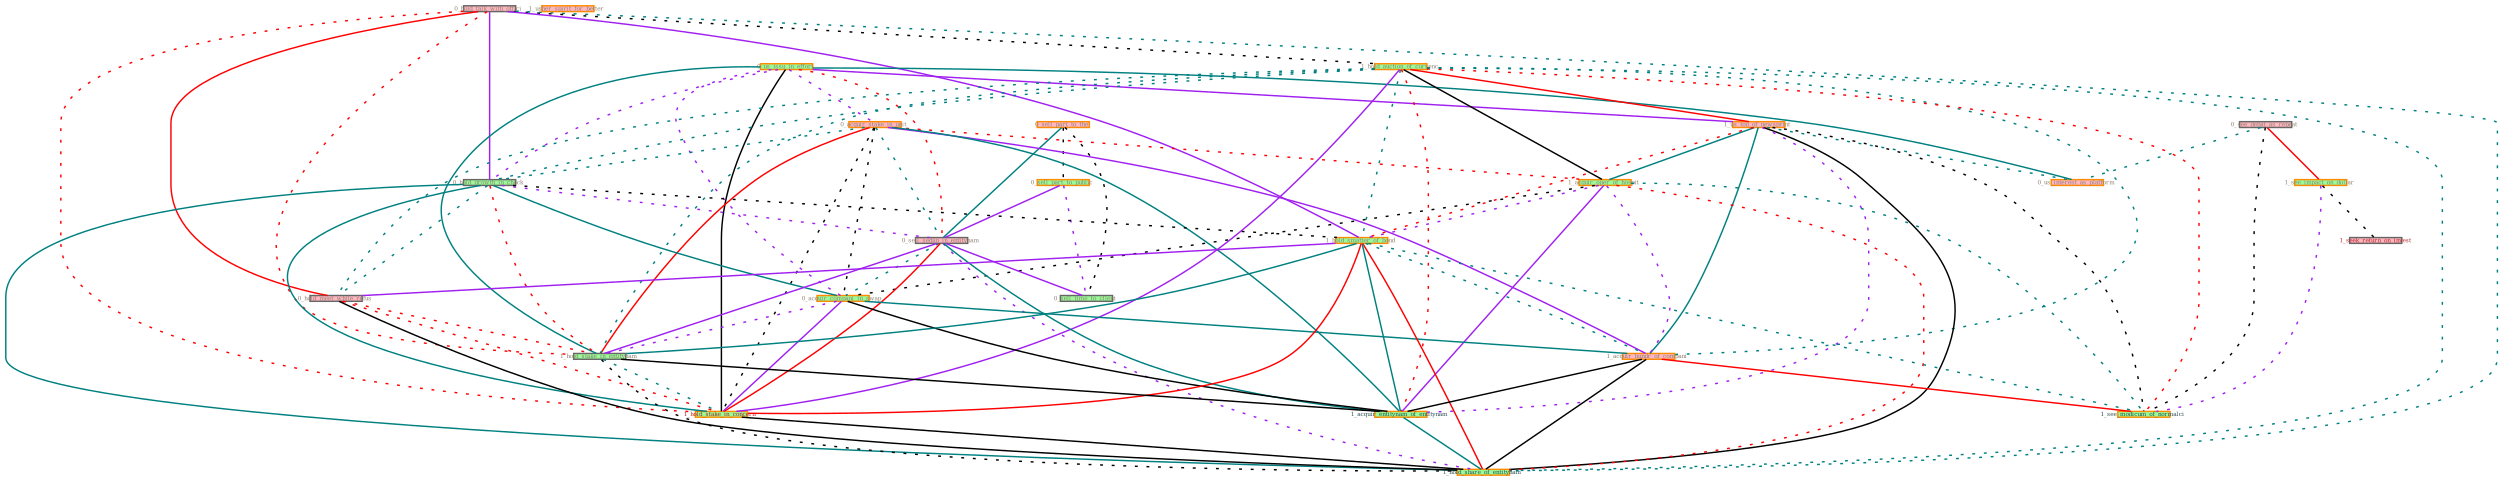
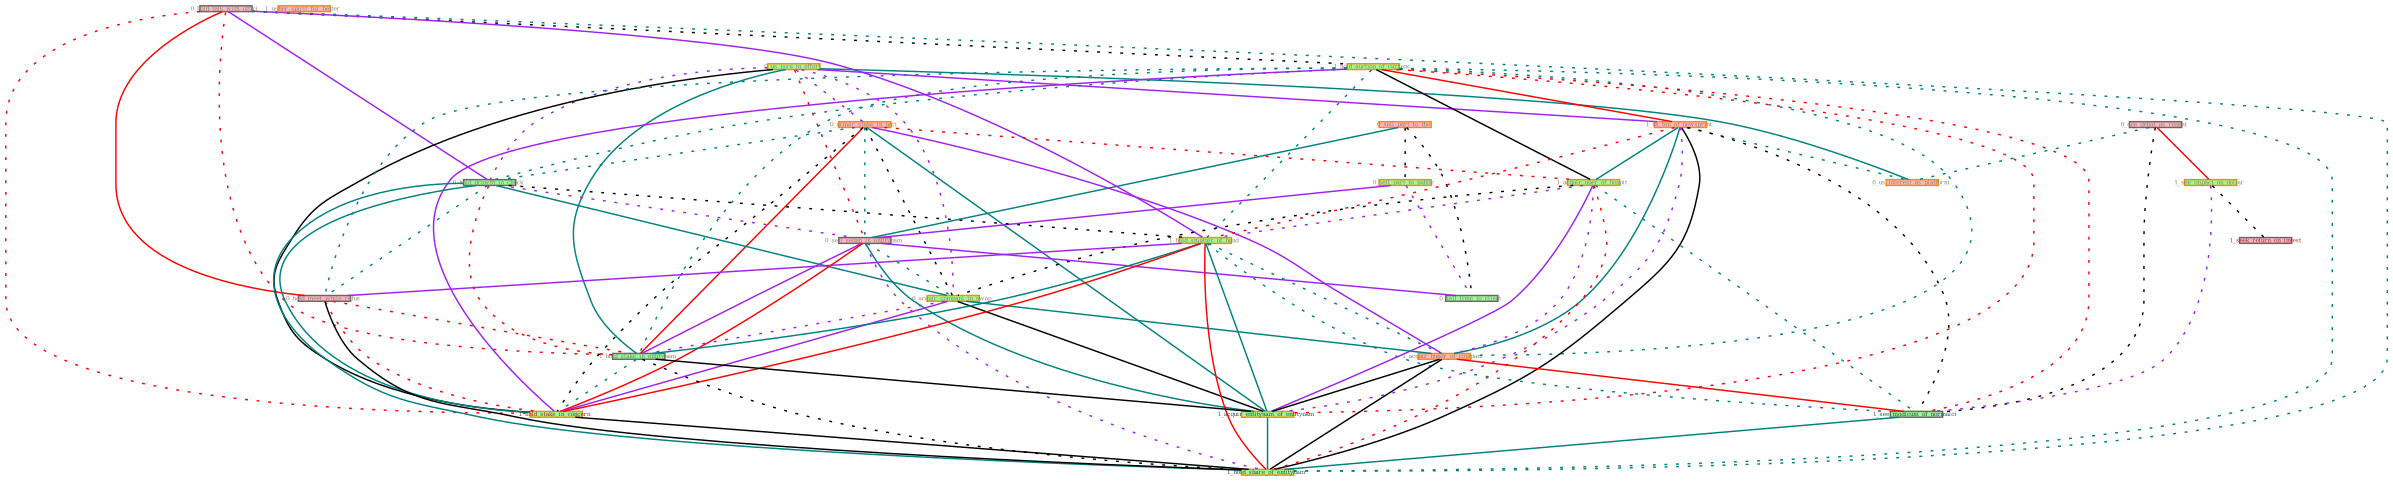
node "1_see_modicum_of_normalci": color darkorange -> gray40
edge "1_see_modicum_of_normalci" -- "1_hold_share_of_entitynam": added
